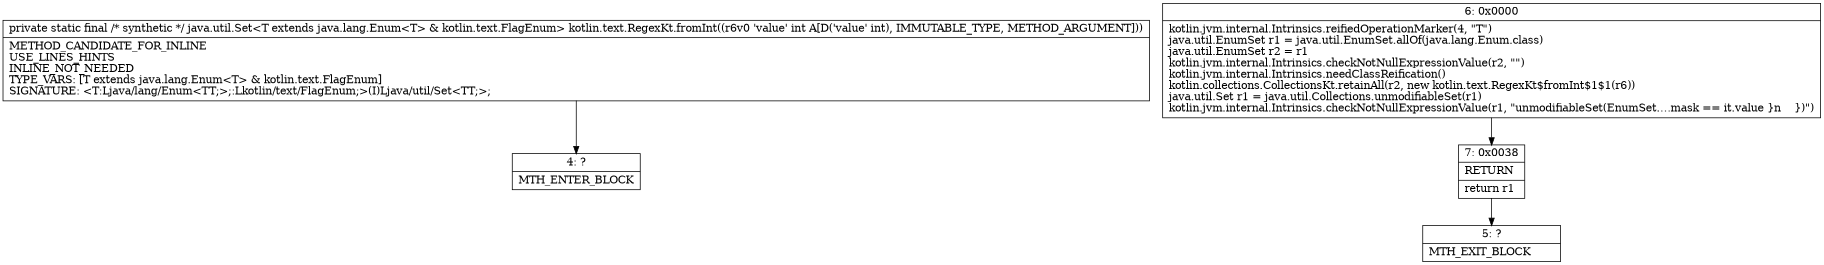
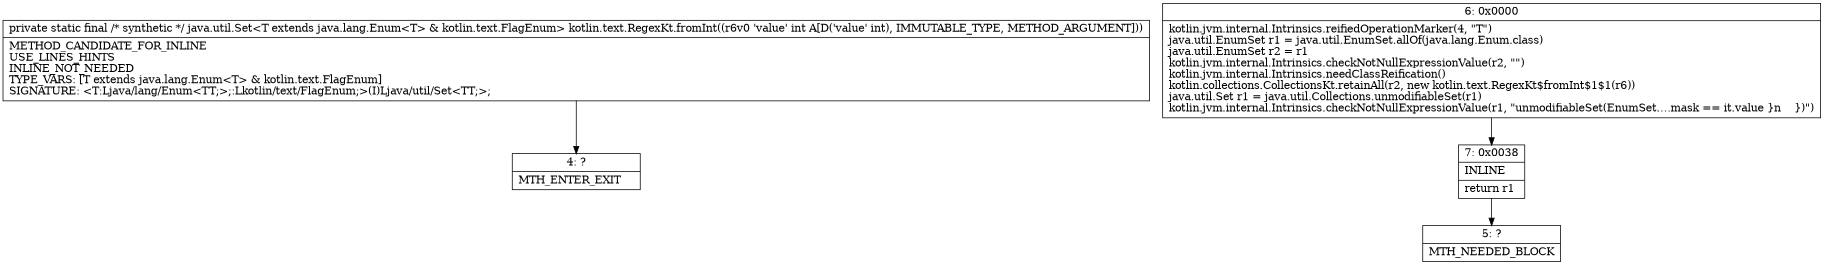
node "7: 0x0038": text "RETURN" -> "INLINE"
node "4: ?": text "MTH_ENTER_BLOCK" -> "MTH_ENTER_EXIT"
node "5: ?": text "MTH_EXIT_BLOCK" -> "MTH_NEEDED_BLOCK"
